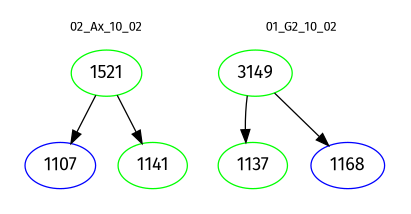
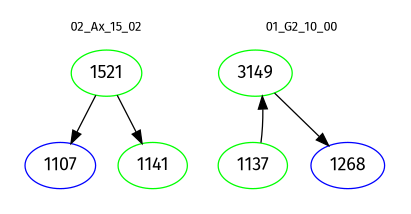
cluster "02_Ax_10_02": label "02_Ax_10_02" -> "02_Ax_15_02"
cluster "01_G2_10_02": label "01_G2_10_02" -> "01_G2_10_00"
edge "3149" -> "1137": reversed
node "1168": label "1168" -> "1268"
